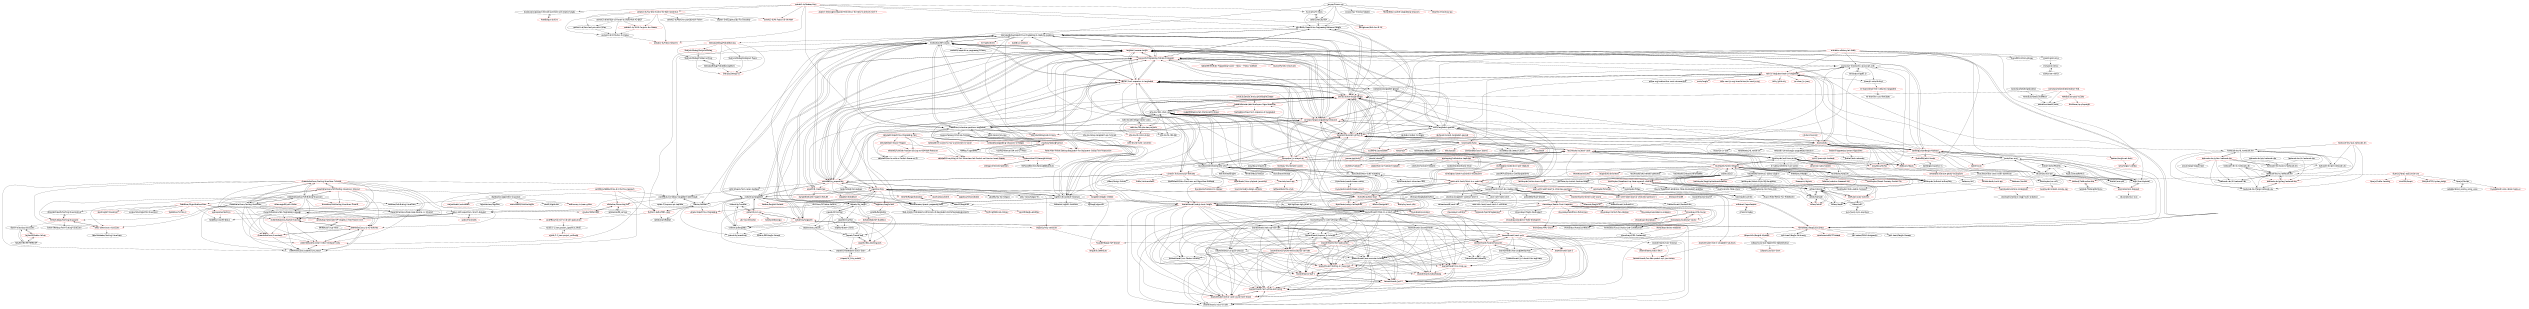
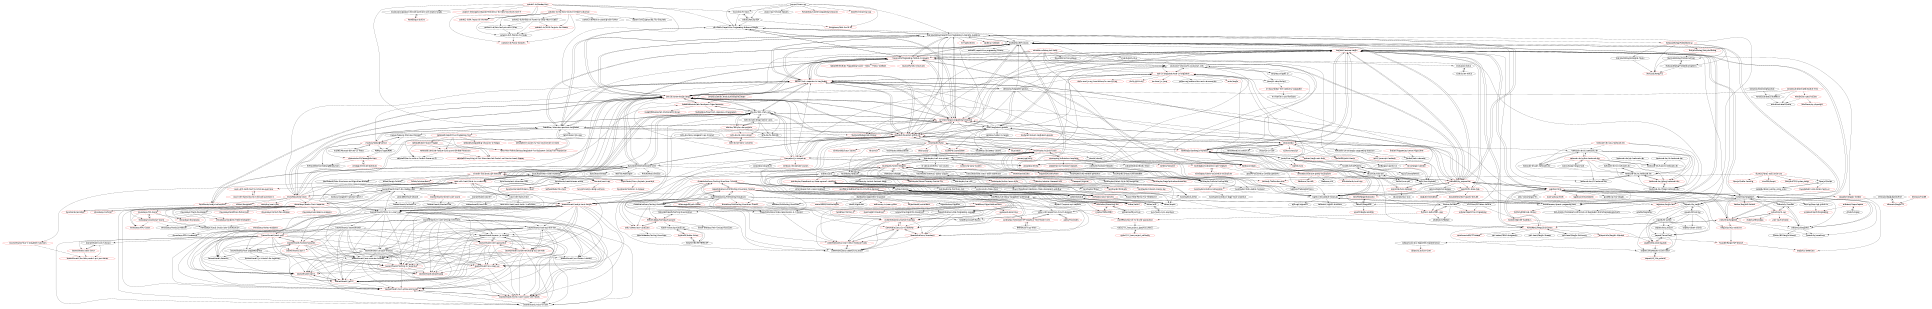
edge "sjishan/chascript" -> "ikrum/potaka": reversed
edge "masnun/django-bangla-book" -> "howtocode-dev/python.howtocode.dev": added
